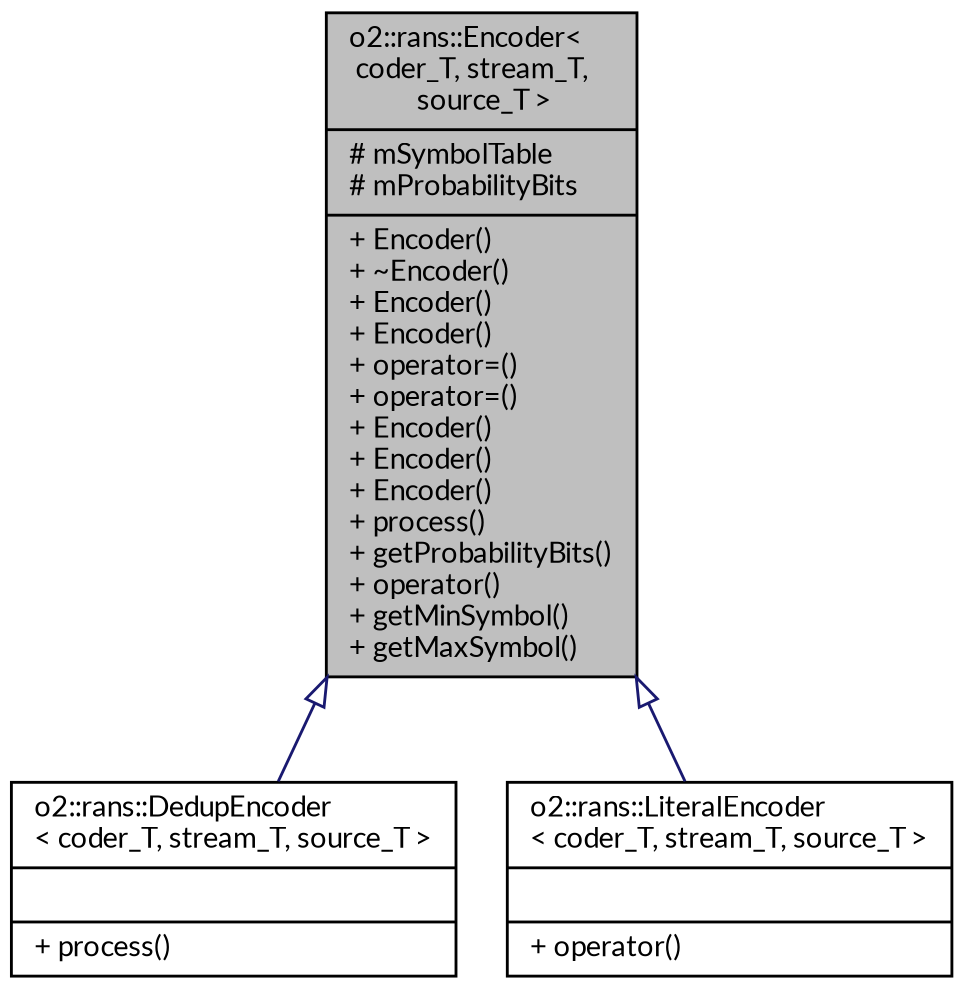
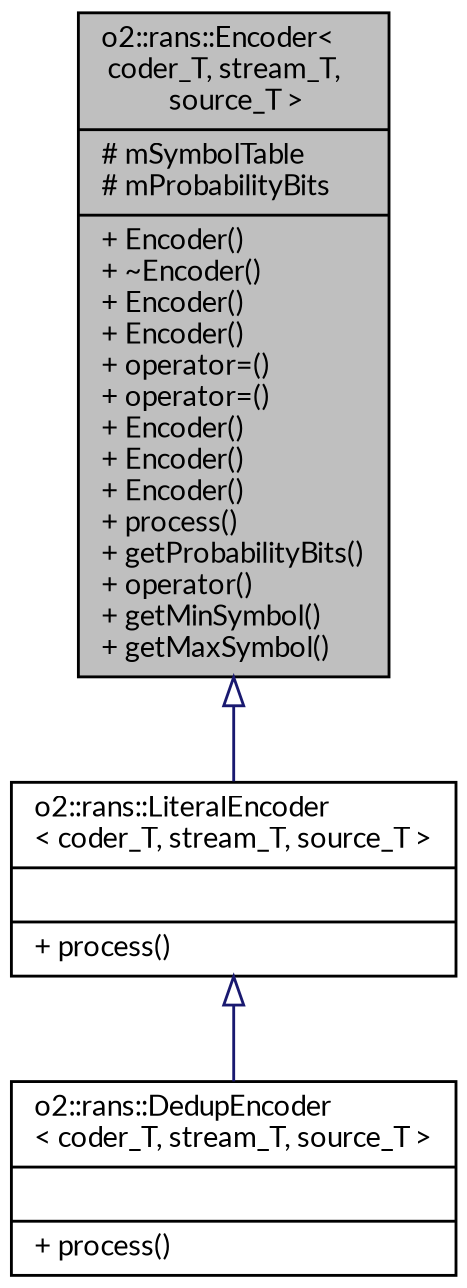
edge "o2::rans::DedupEncoder" -> "o2::rans::Encoder<": now "o2::rans::DedupEncoder" -> "o2::rans::LiteralEncoder"
node "o2::rans::LiteralEncoder": text "+ operator()" -> "+ process()"
